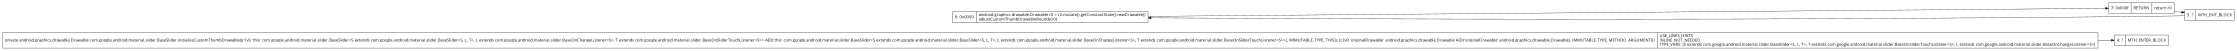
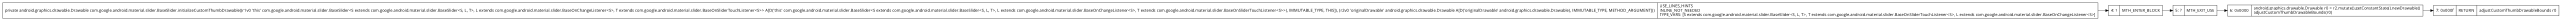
node "7: 0x000f": text "return r0" -> "adjustCustomThumbDrawableBounds r0"
edge "7: 0x000f" -> "5: ?": now "4: ?" -> "5: ?"
node "5: ?": text "MTH_EXIT_BLOCK" -> "MTH_EXIT_USE"
